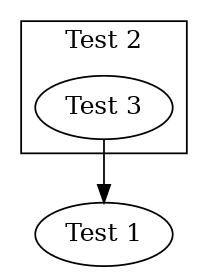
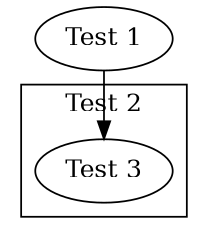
edge "Test 3" -> "Test 1": reversed
